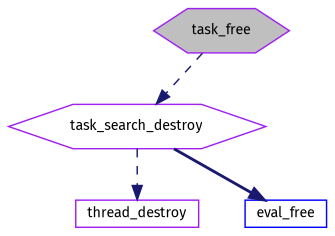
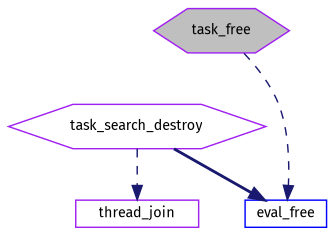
edge "task_free" -> "task_search_destroy": now "task_free" -> "eval_free"
node "thread_destroy": label "thread_destroy" -> "thread_join"
